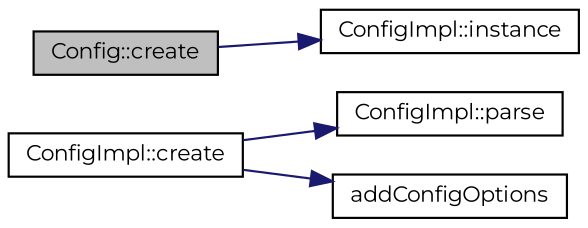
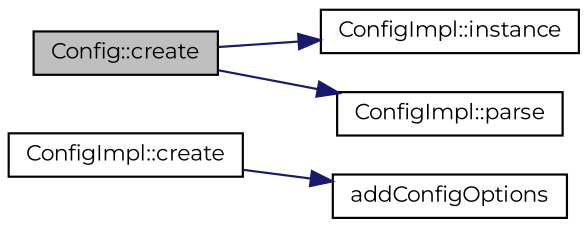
edge "ConfigImpl::create" -> "ConfigImpl::parse": now "Config::create" -> "ConfigImpl::parse"
